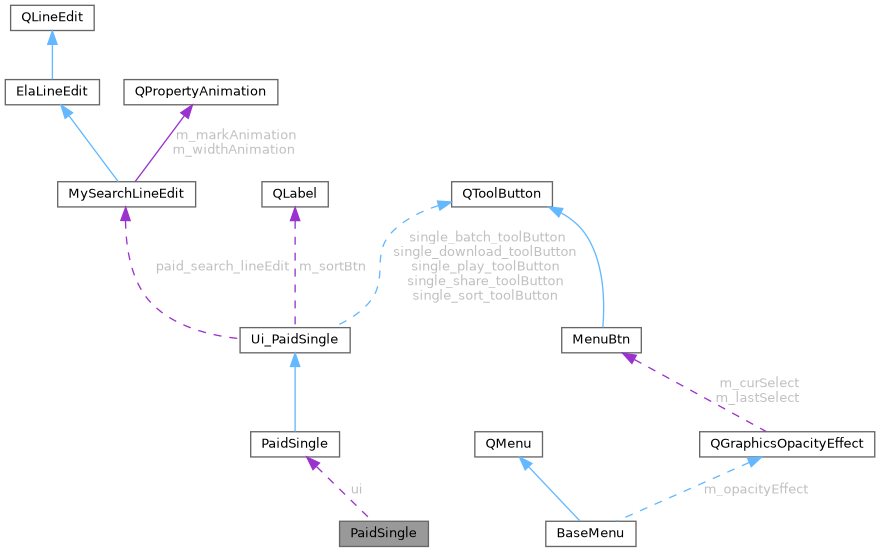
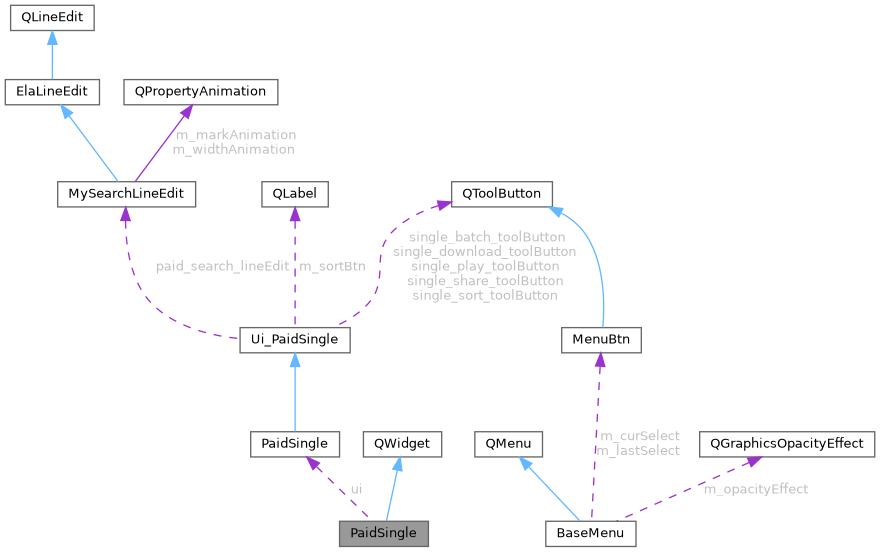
edge "Ui_PaidSingle" -> "QToolButton": color steelblue1 -> darkorchid3
edge "QGraphicsOpacityEffect" -> "MenuBtn": now "BaseMenu" -> "MenuBtn"
node "QWidget": added
edge "BaseMenu" -> "QGraphicsOpacityEffect": color steelblue1 -> darkorchid3
